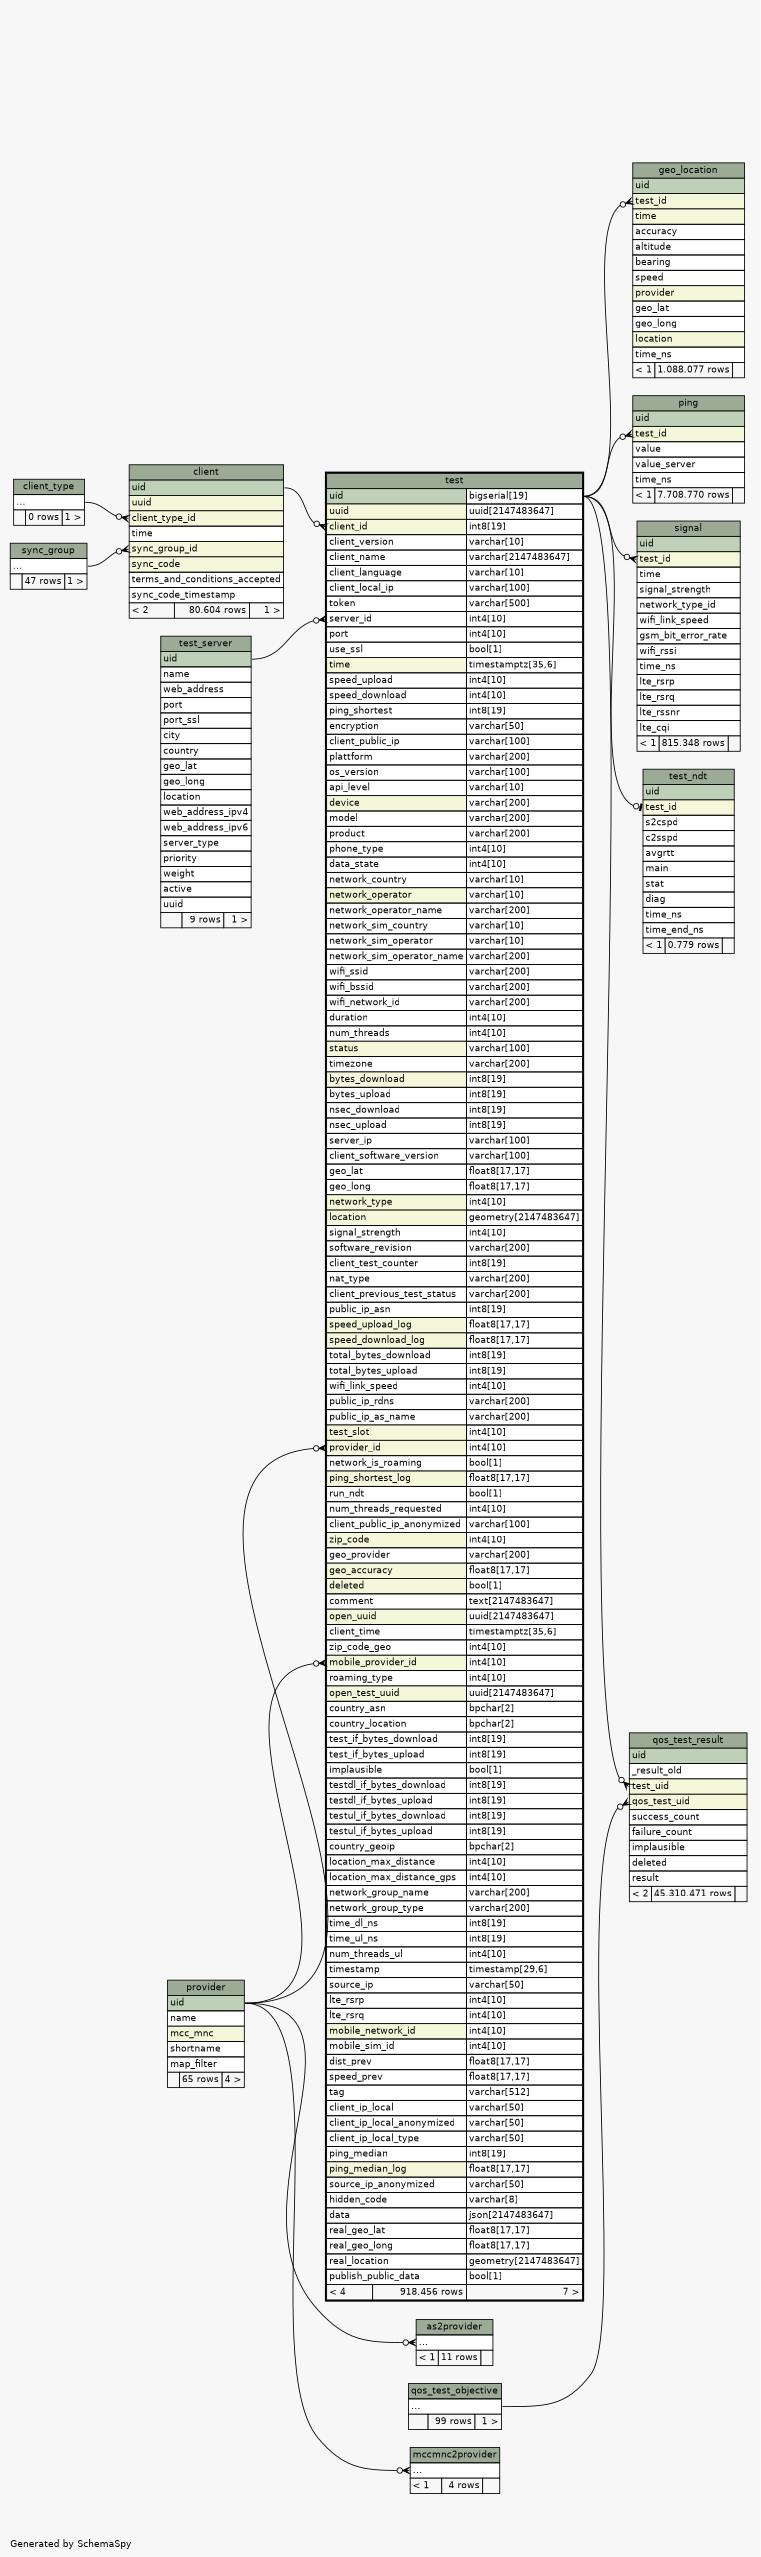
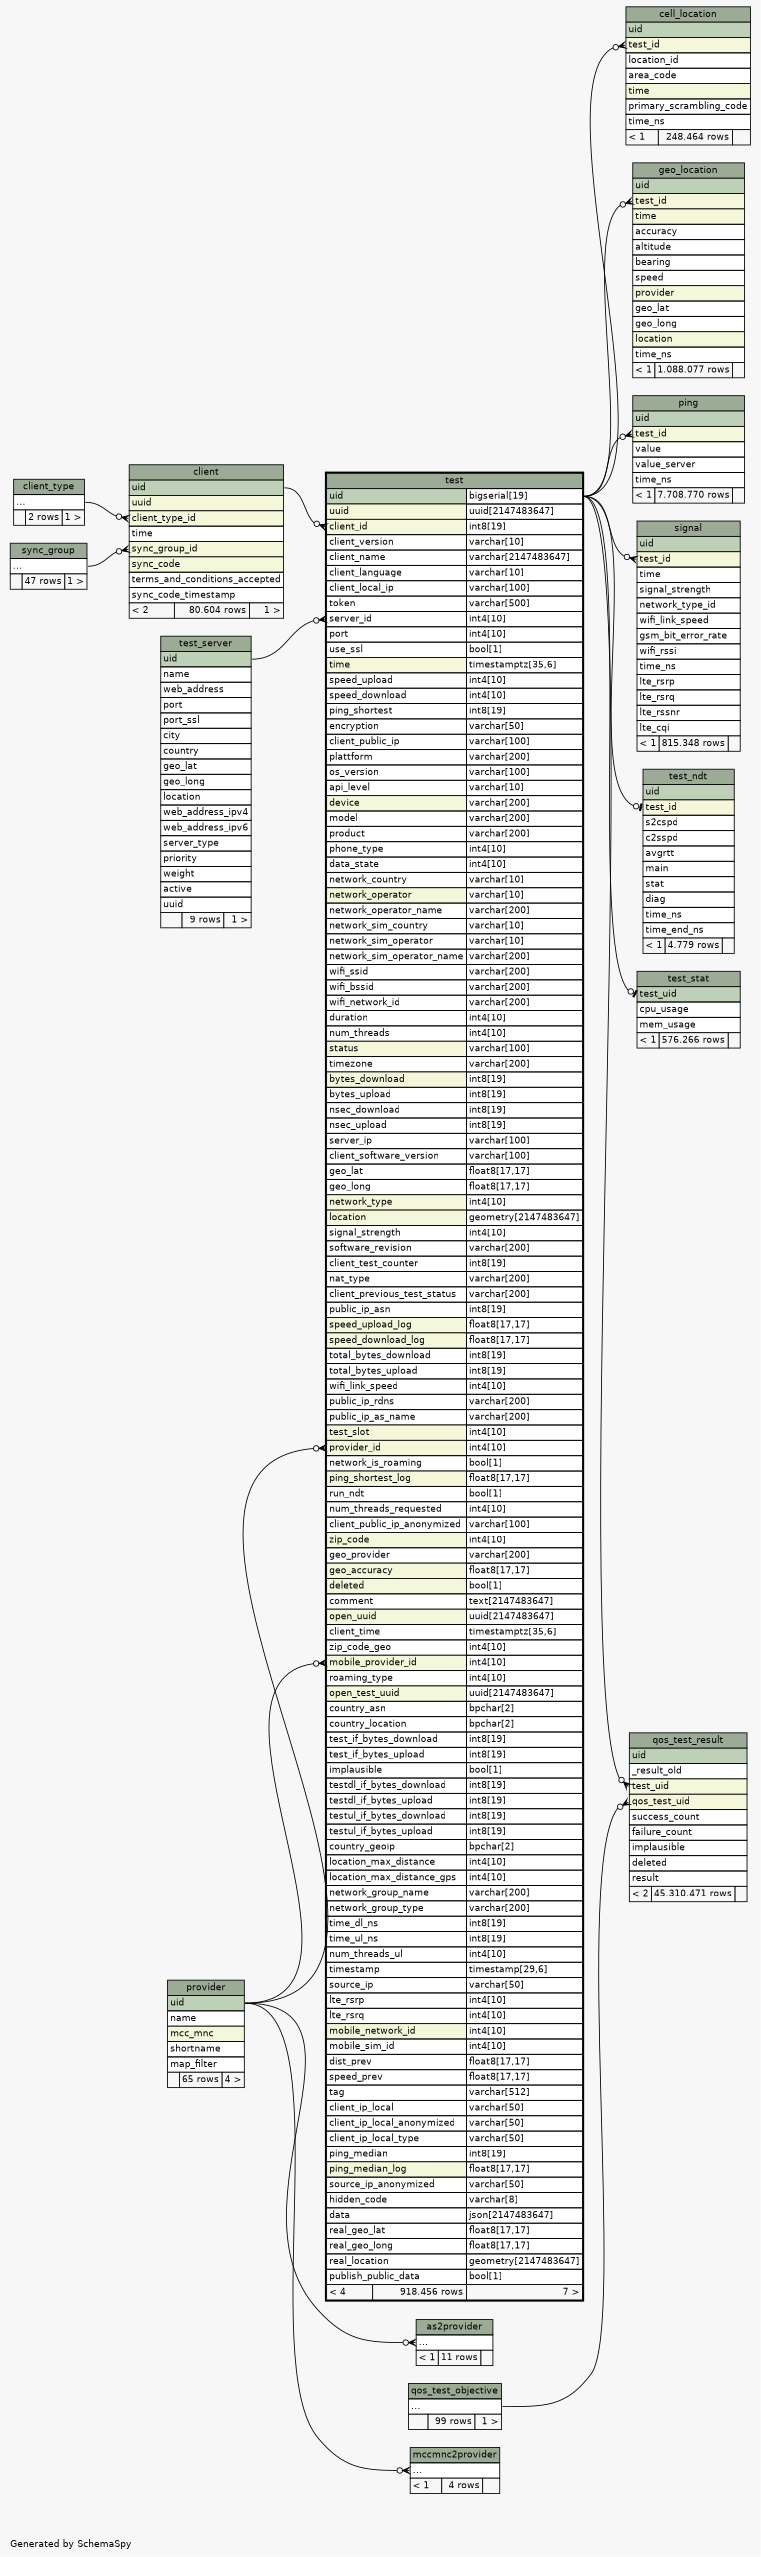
node "cell_location": added
node "client_type": text "0 rows" -> "2 rows"
node "test_ndt": text "0.779 rows" -> "4.779 rows"
node "test_stat": added
